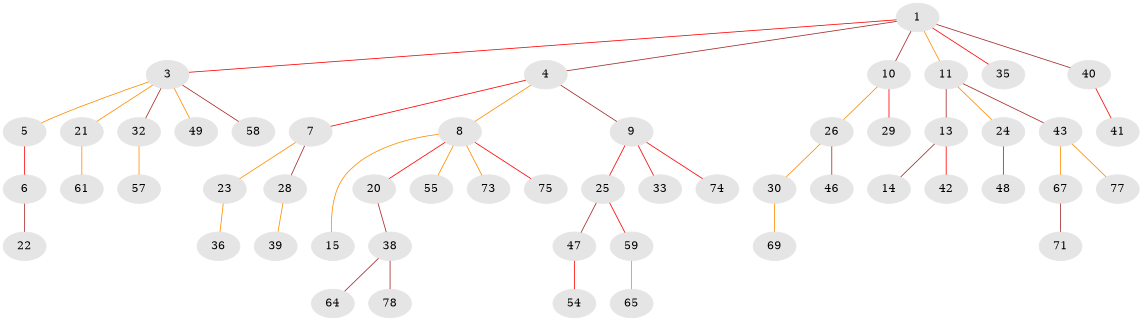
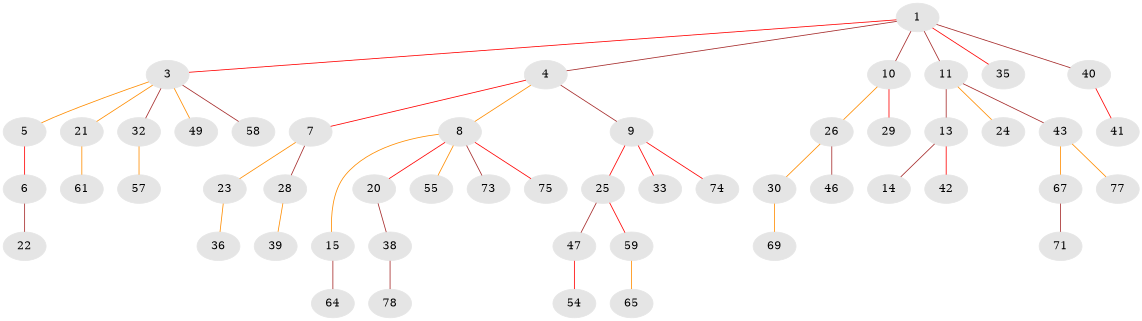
edge "1" -- "11": color darkorange -> brown
edge "8" -- "73": color darkorange -> brown
node "48": removed
edge "38" -- "64": now "15" -- "64"
